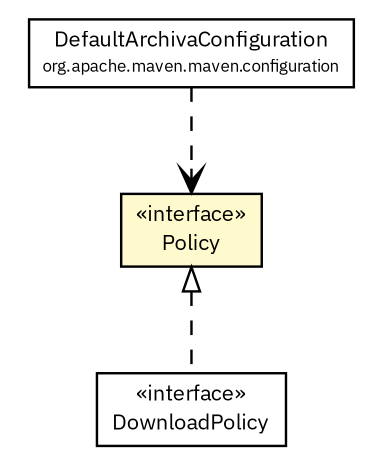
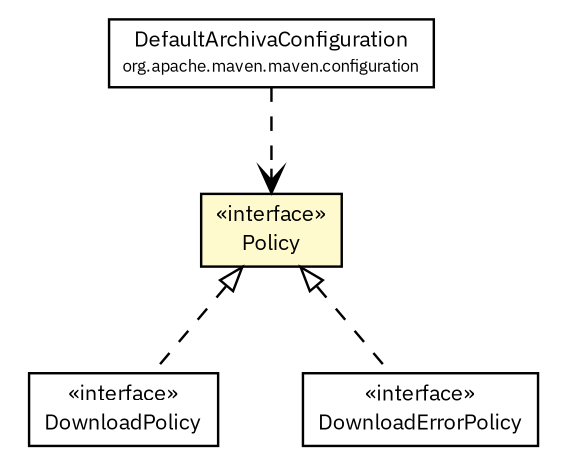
node "DownloadErrorPolicy": added
